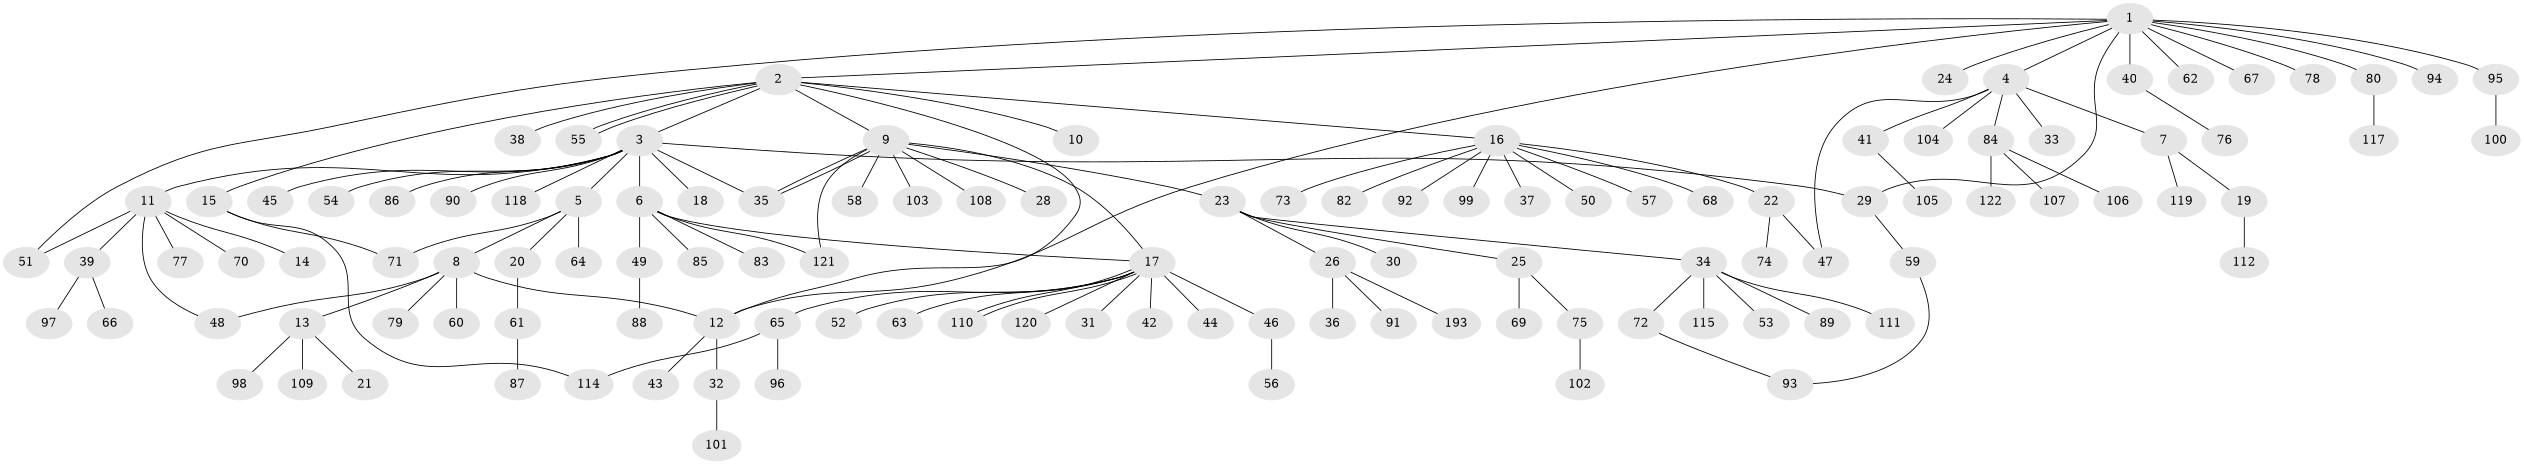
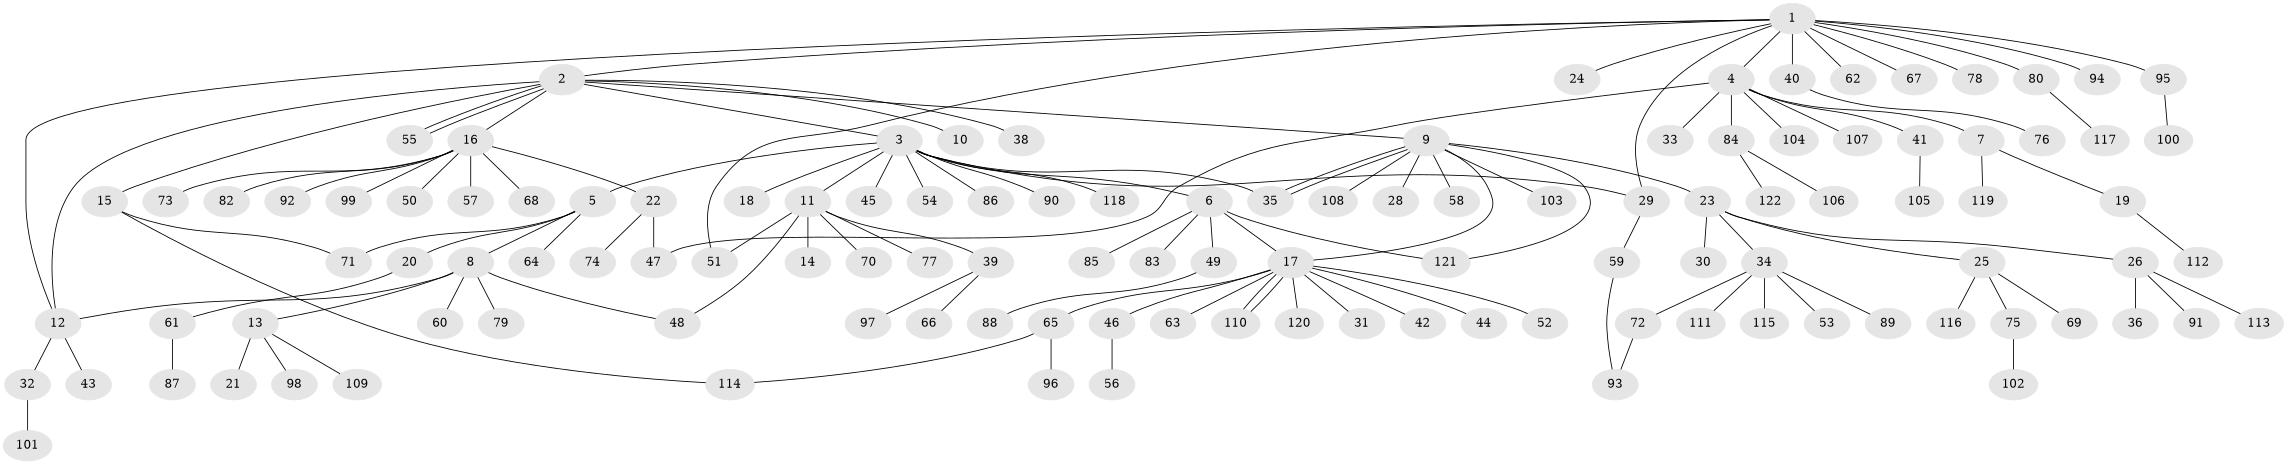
edge "84" -- "107": now "4" -- "107"
node "37": removed
node "193": label "193" -> "113"
node "116": added
